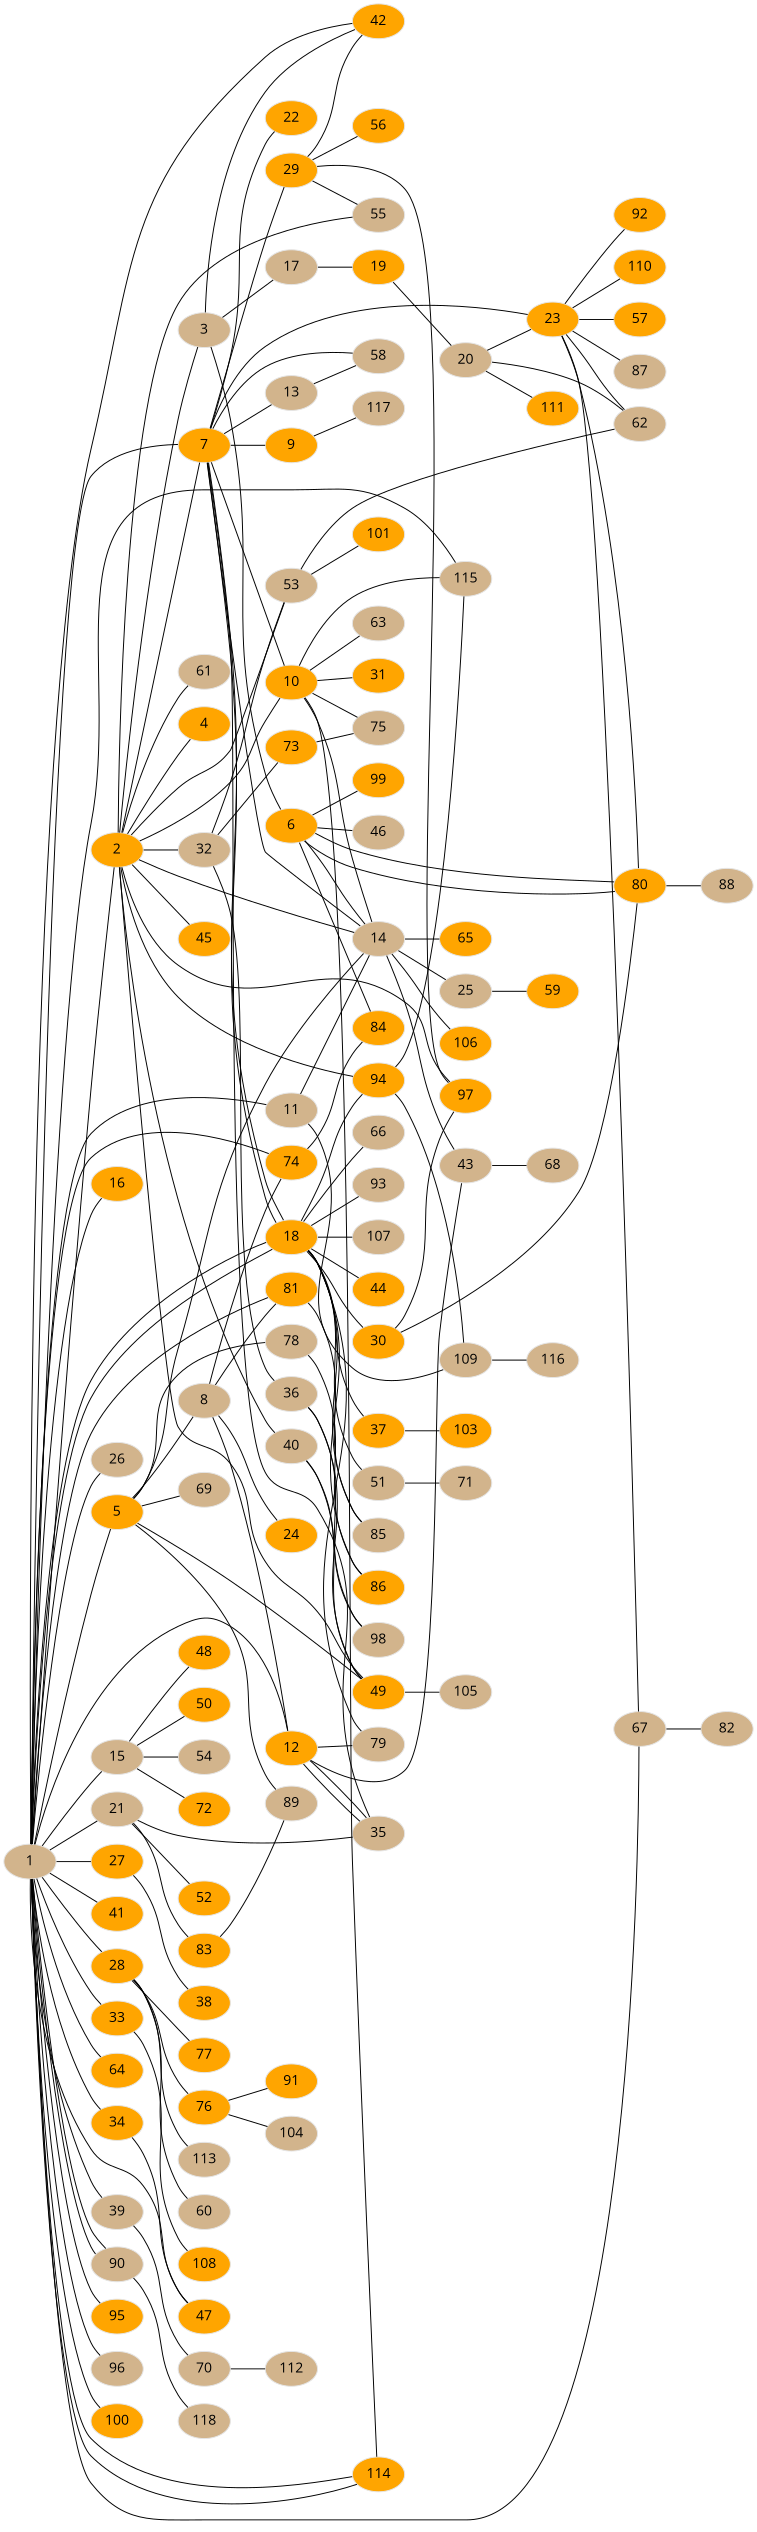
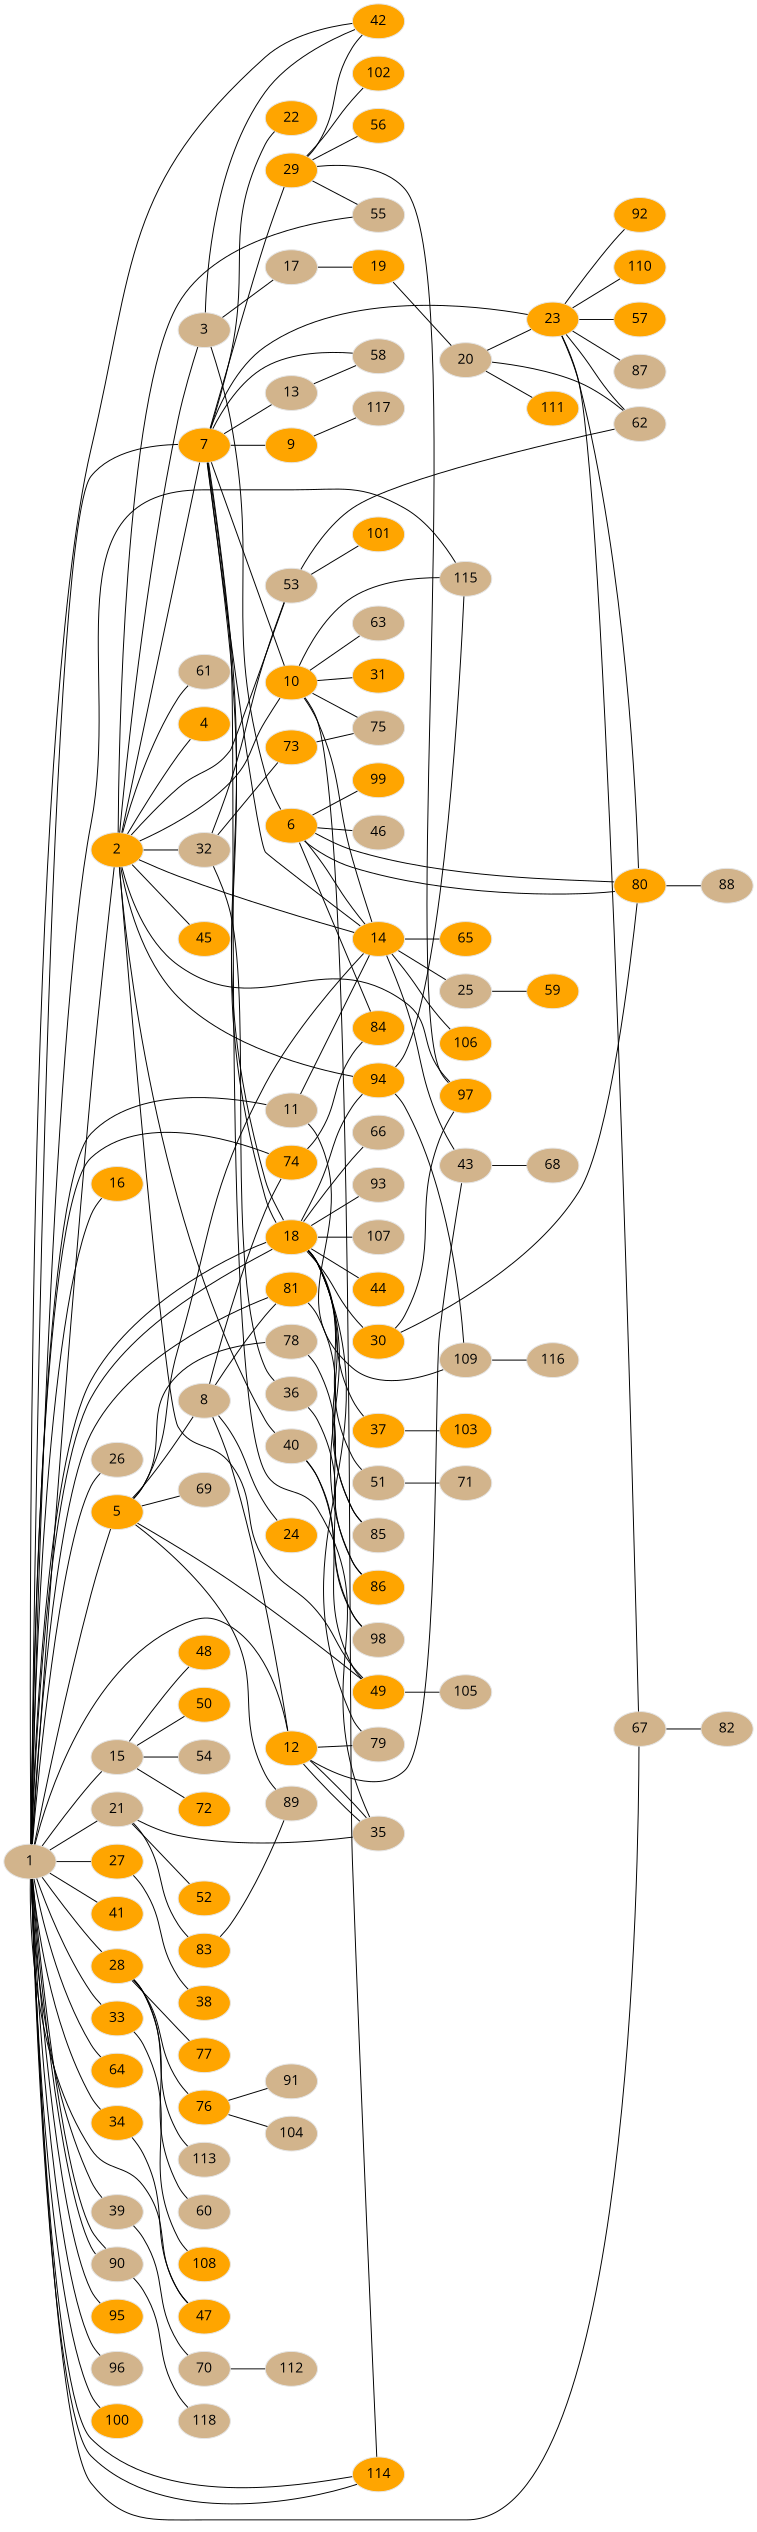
node "102": added
node "14": fillcolor tan -> orange
edge "36" -- "49": removed
node "91": fillcolor orange -> tan
